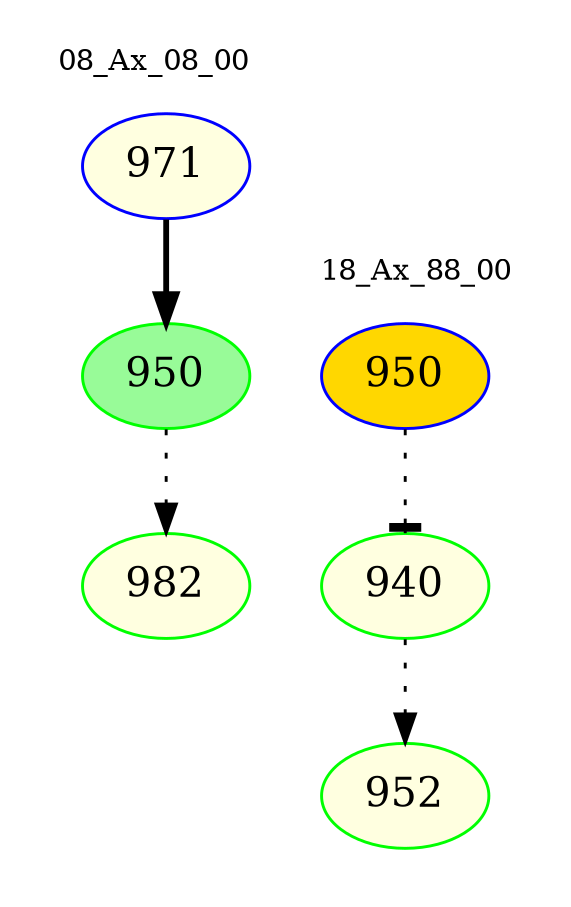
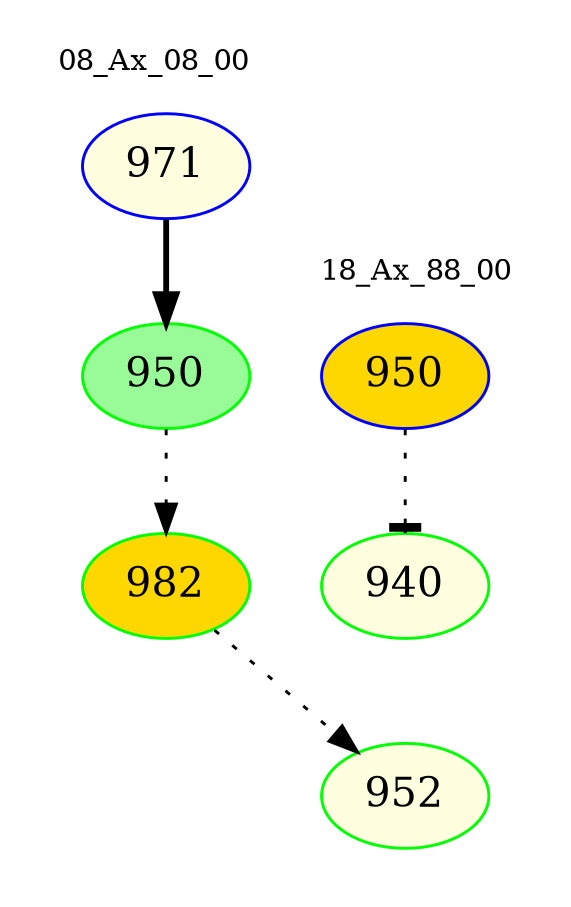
node "982": fillcolor lightyellow -> gold
edge "940" -> "952": now "982" -> "952"
